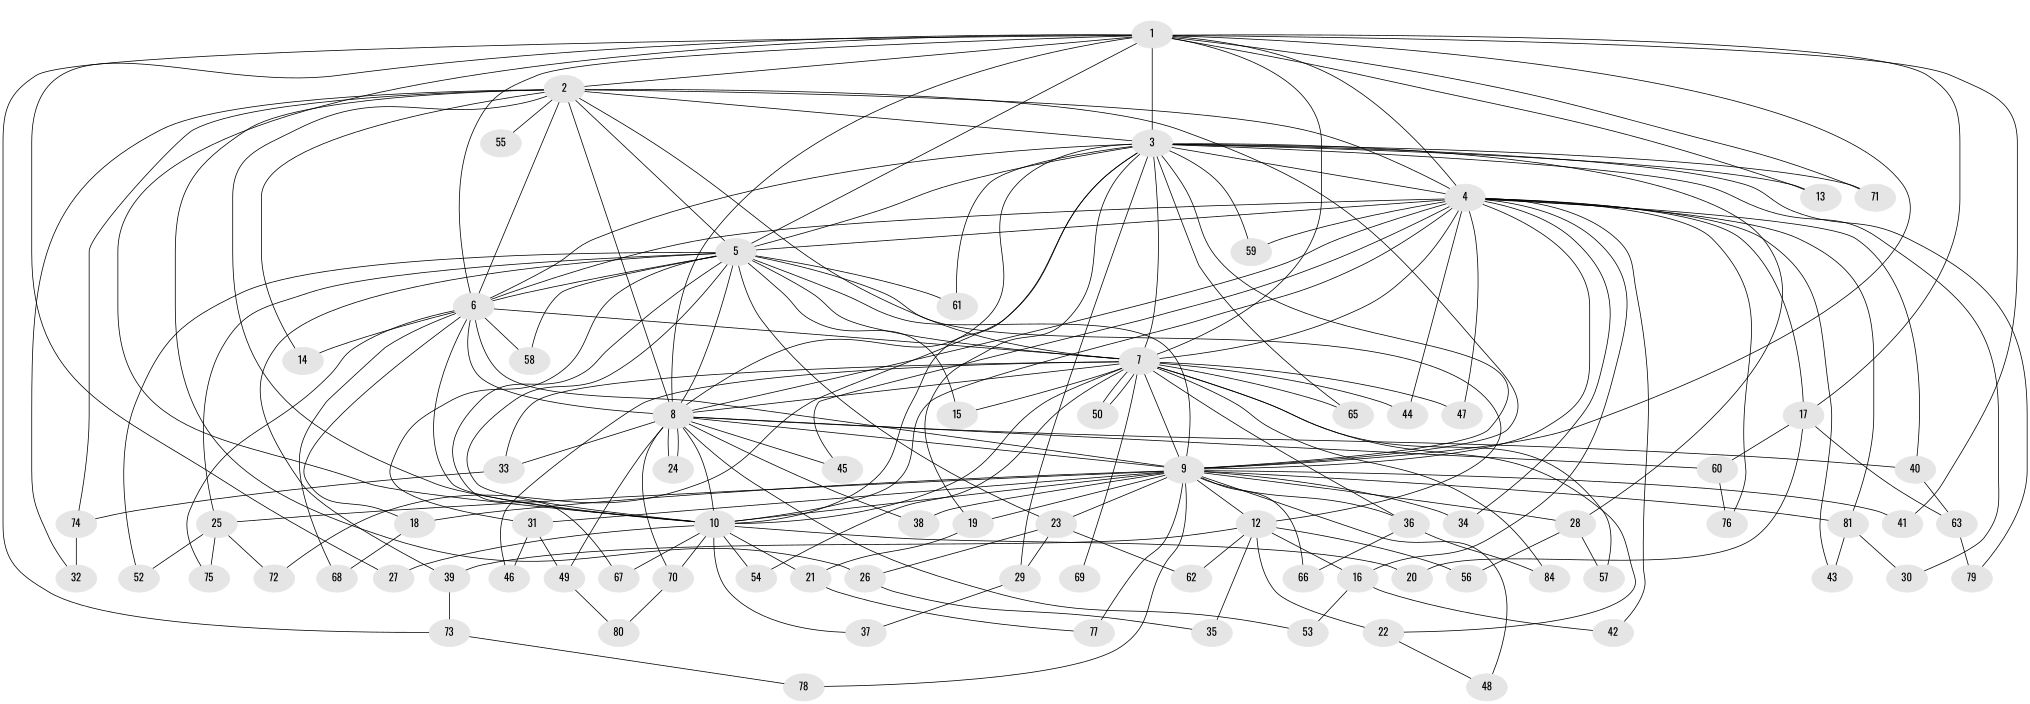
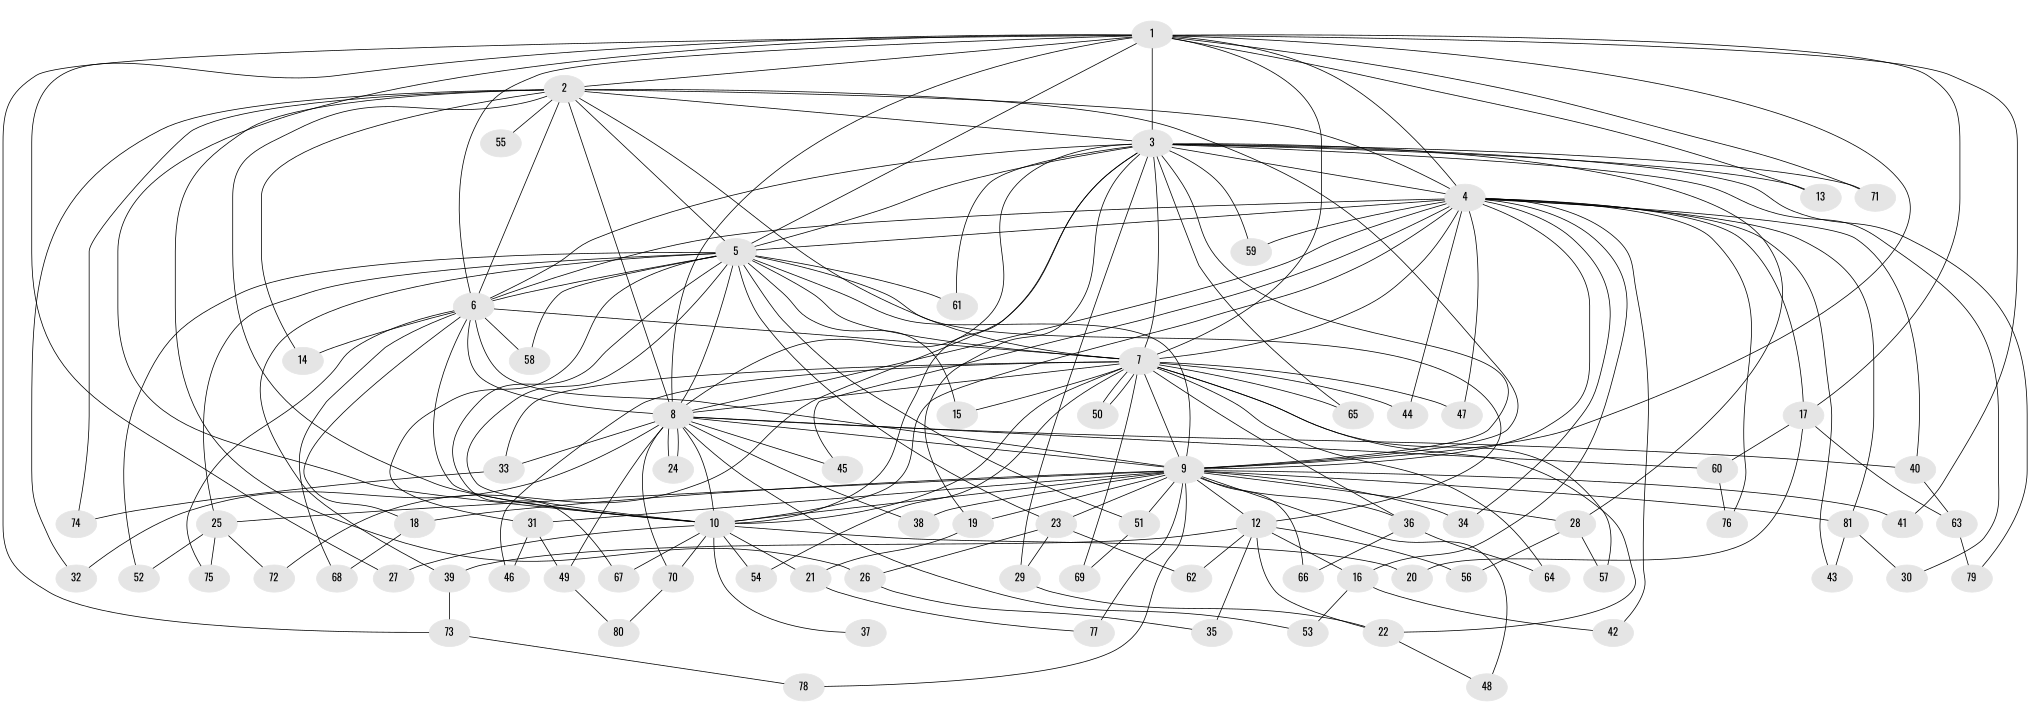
node "51": added
edge "74" -- "32": now "8" -- "32"
node "84": label "84" -> "64"
edge "29" -- "37": now "29" -- "22"
